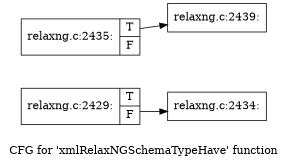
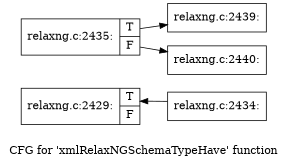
node "relaxng.c:2440:": added
edge "relaxng.c:2429:" -> "relaxng.c:2434:": reversed
